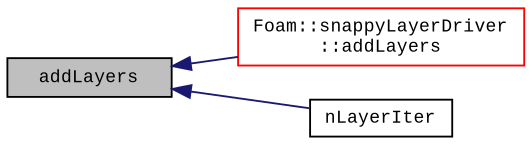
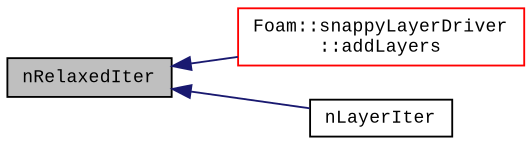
node "addLayers": label "addLayers" -> "nRelaxedIter"
